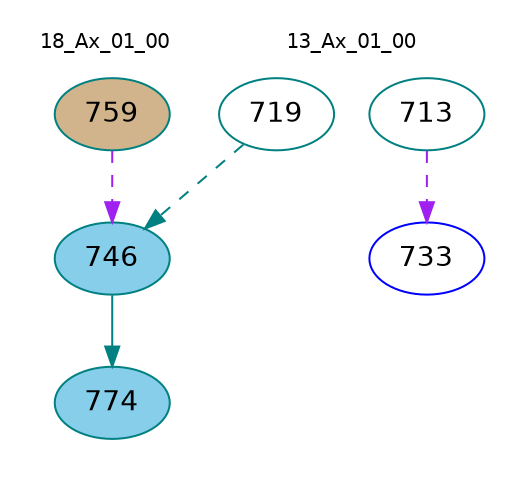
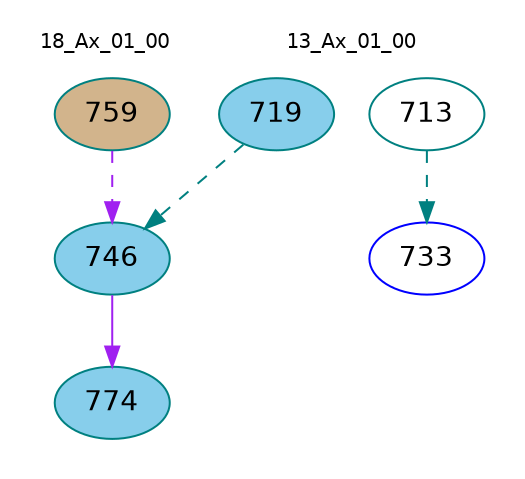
node "719": fillcolor white -> skyblue
edge "713" -> "733": color purple -> teal
edge "746" -> "774": color teal -> purple
